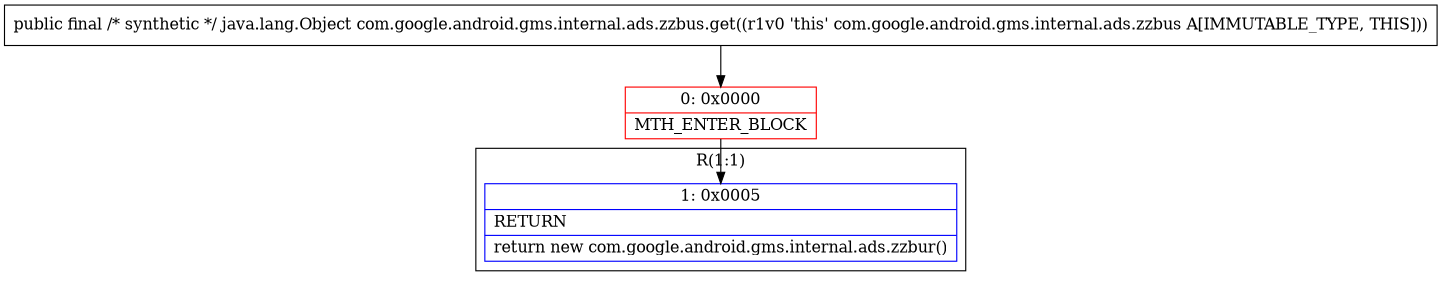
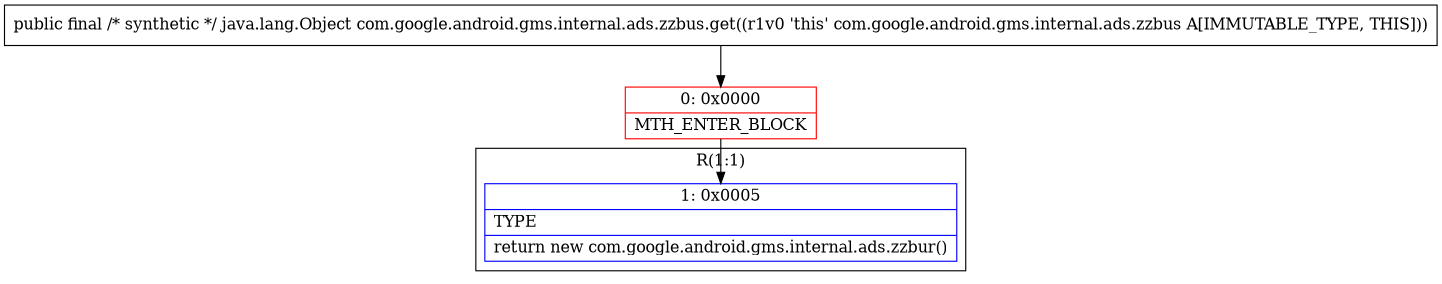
node "1: 0x0005": text "RETURN" -> "TYPE"
